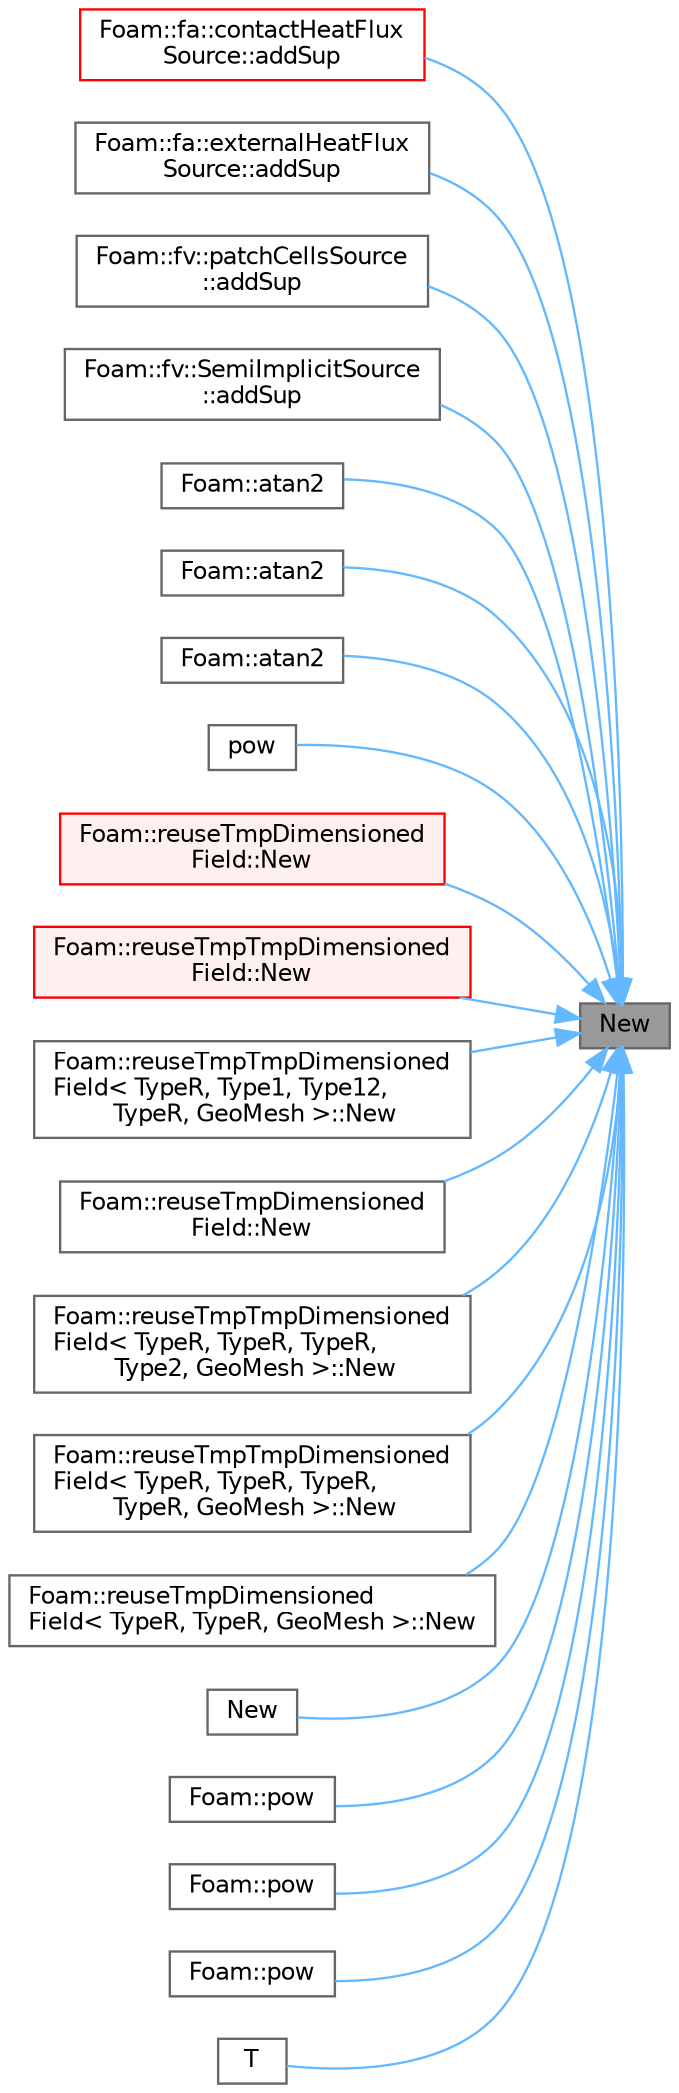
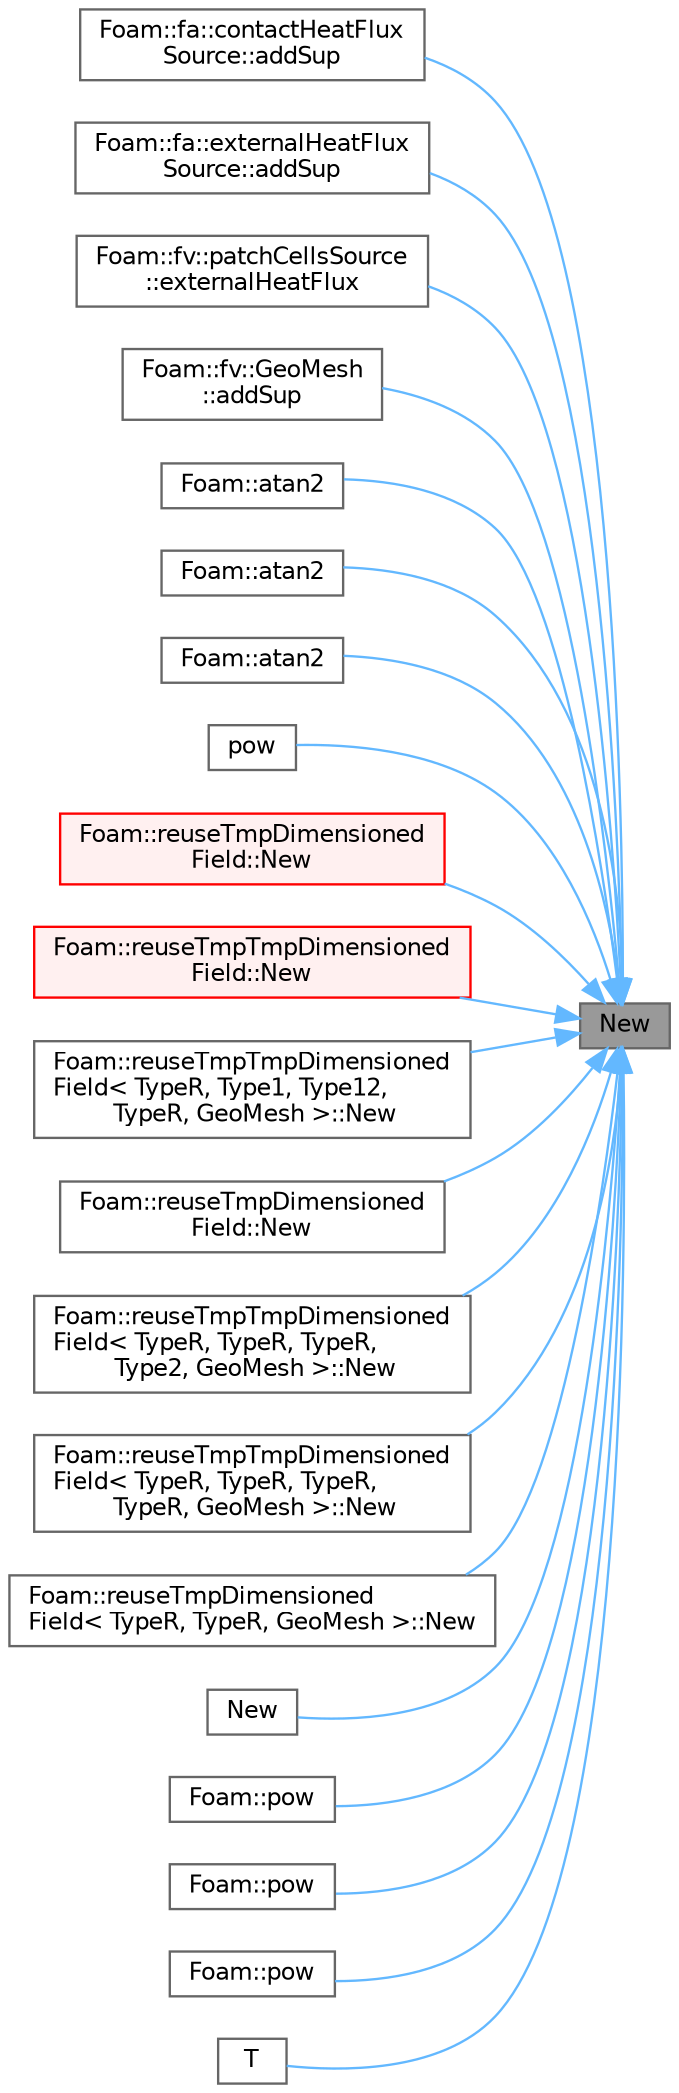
node "Foam::fa::contactHeatFlux Source::addSup": color red -> grey40
node "Foam::fv::patchCellsSource ::addSup": label "Foam::fv::patchCellsSource ::addSup" -> "Foam::fv::patchCellsSource ::externalHeatFlux"
node "Foam::fv::SemiImplicitSource ::addSup": label "Foam::fv::SemiImplicitSource ::addSup" -> "Foam::fv::GeoMesh ::addSup"
